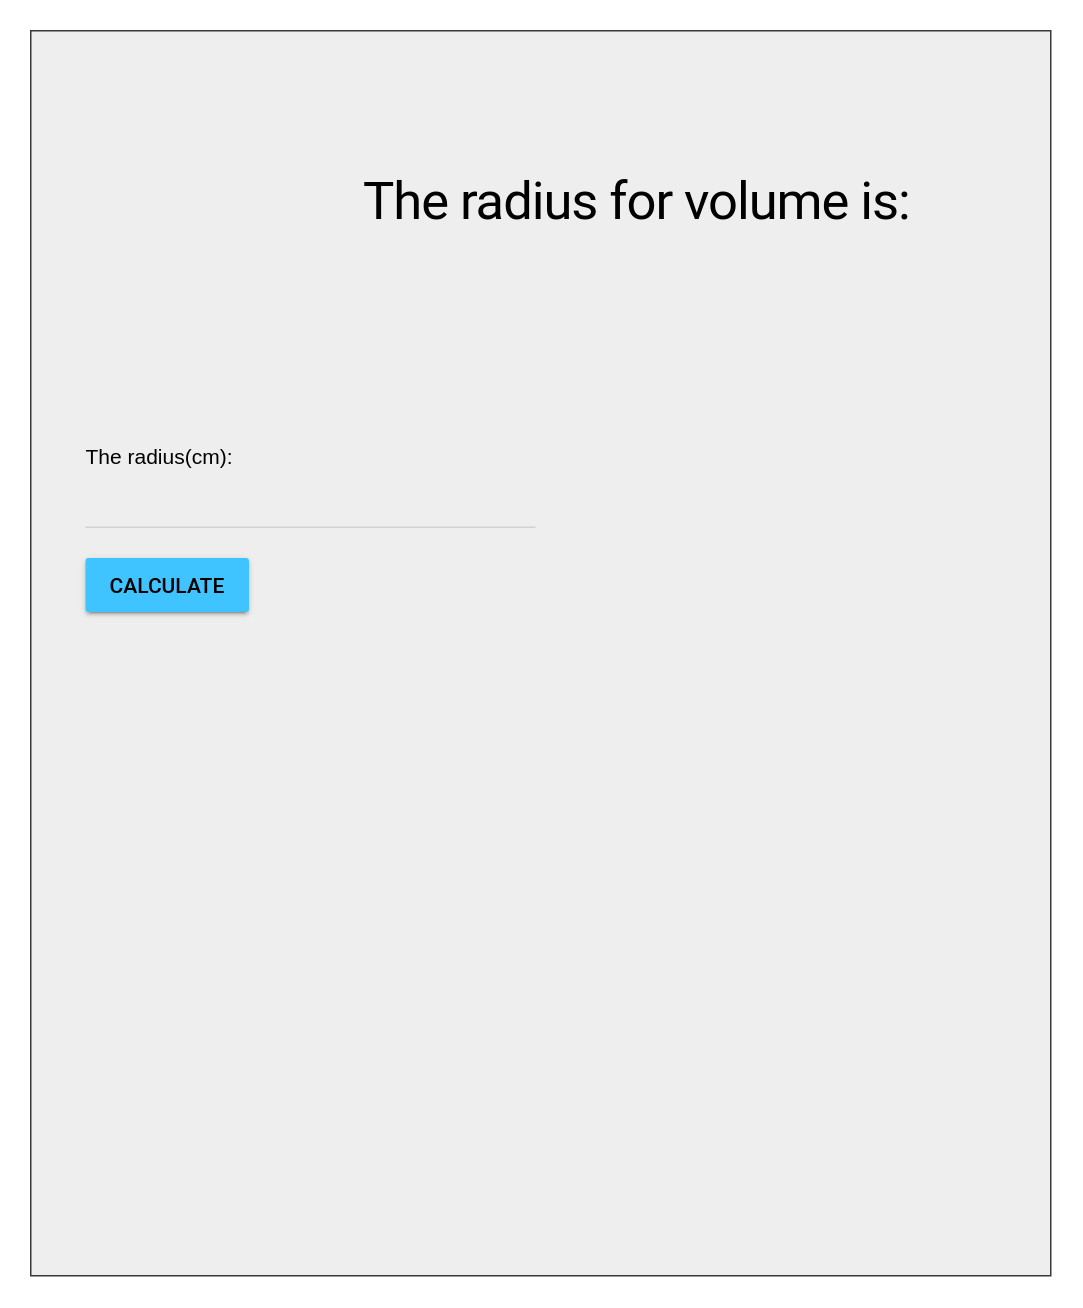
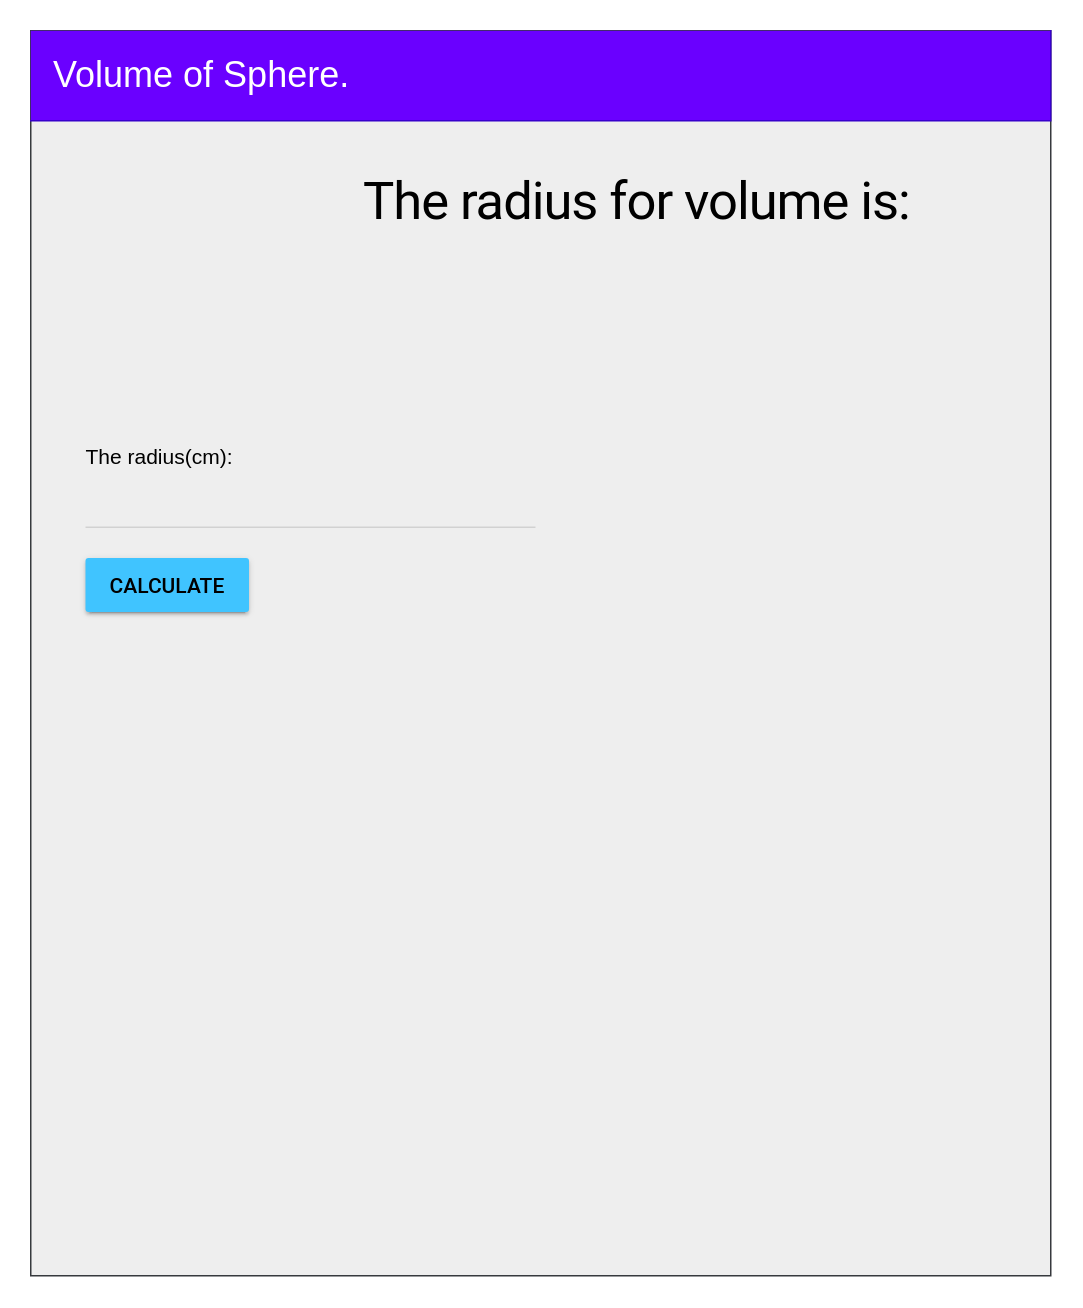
node "Volume of Sphere.": added
